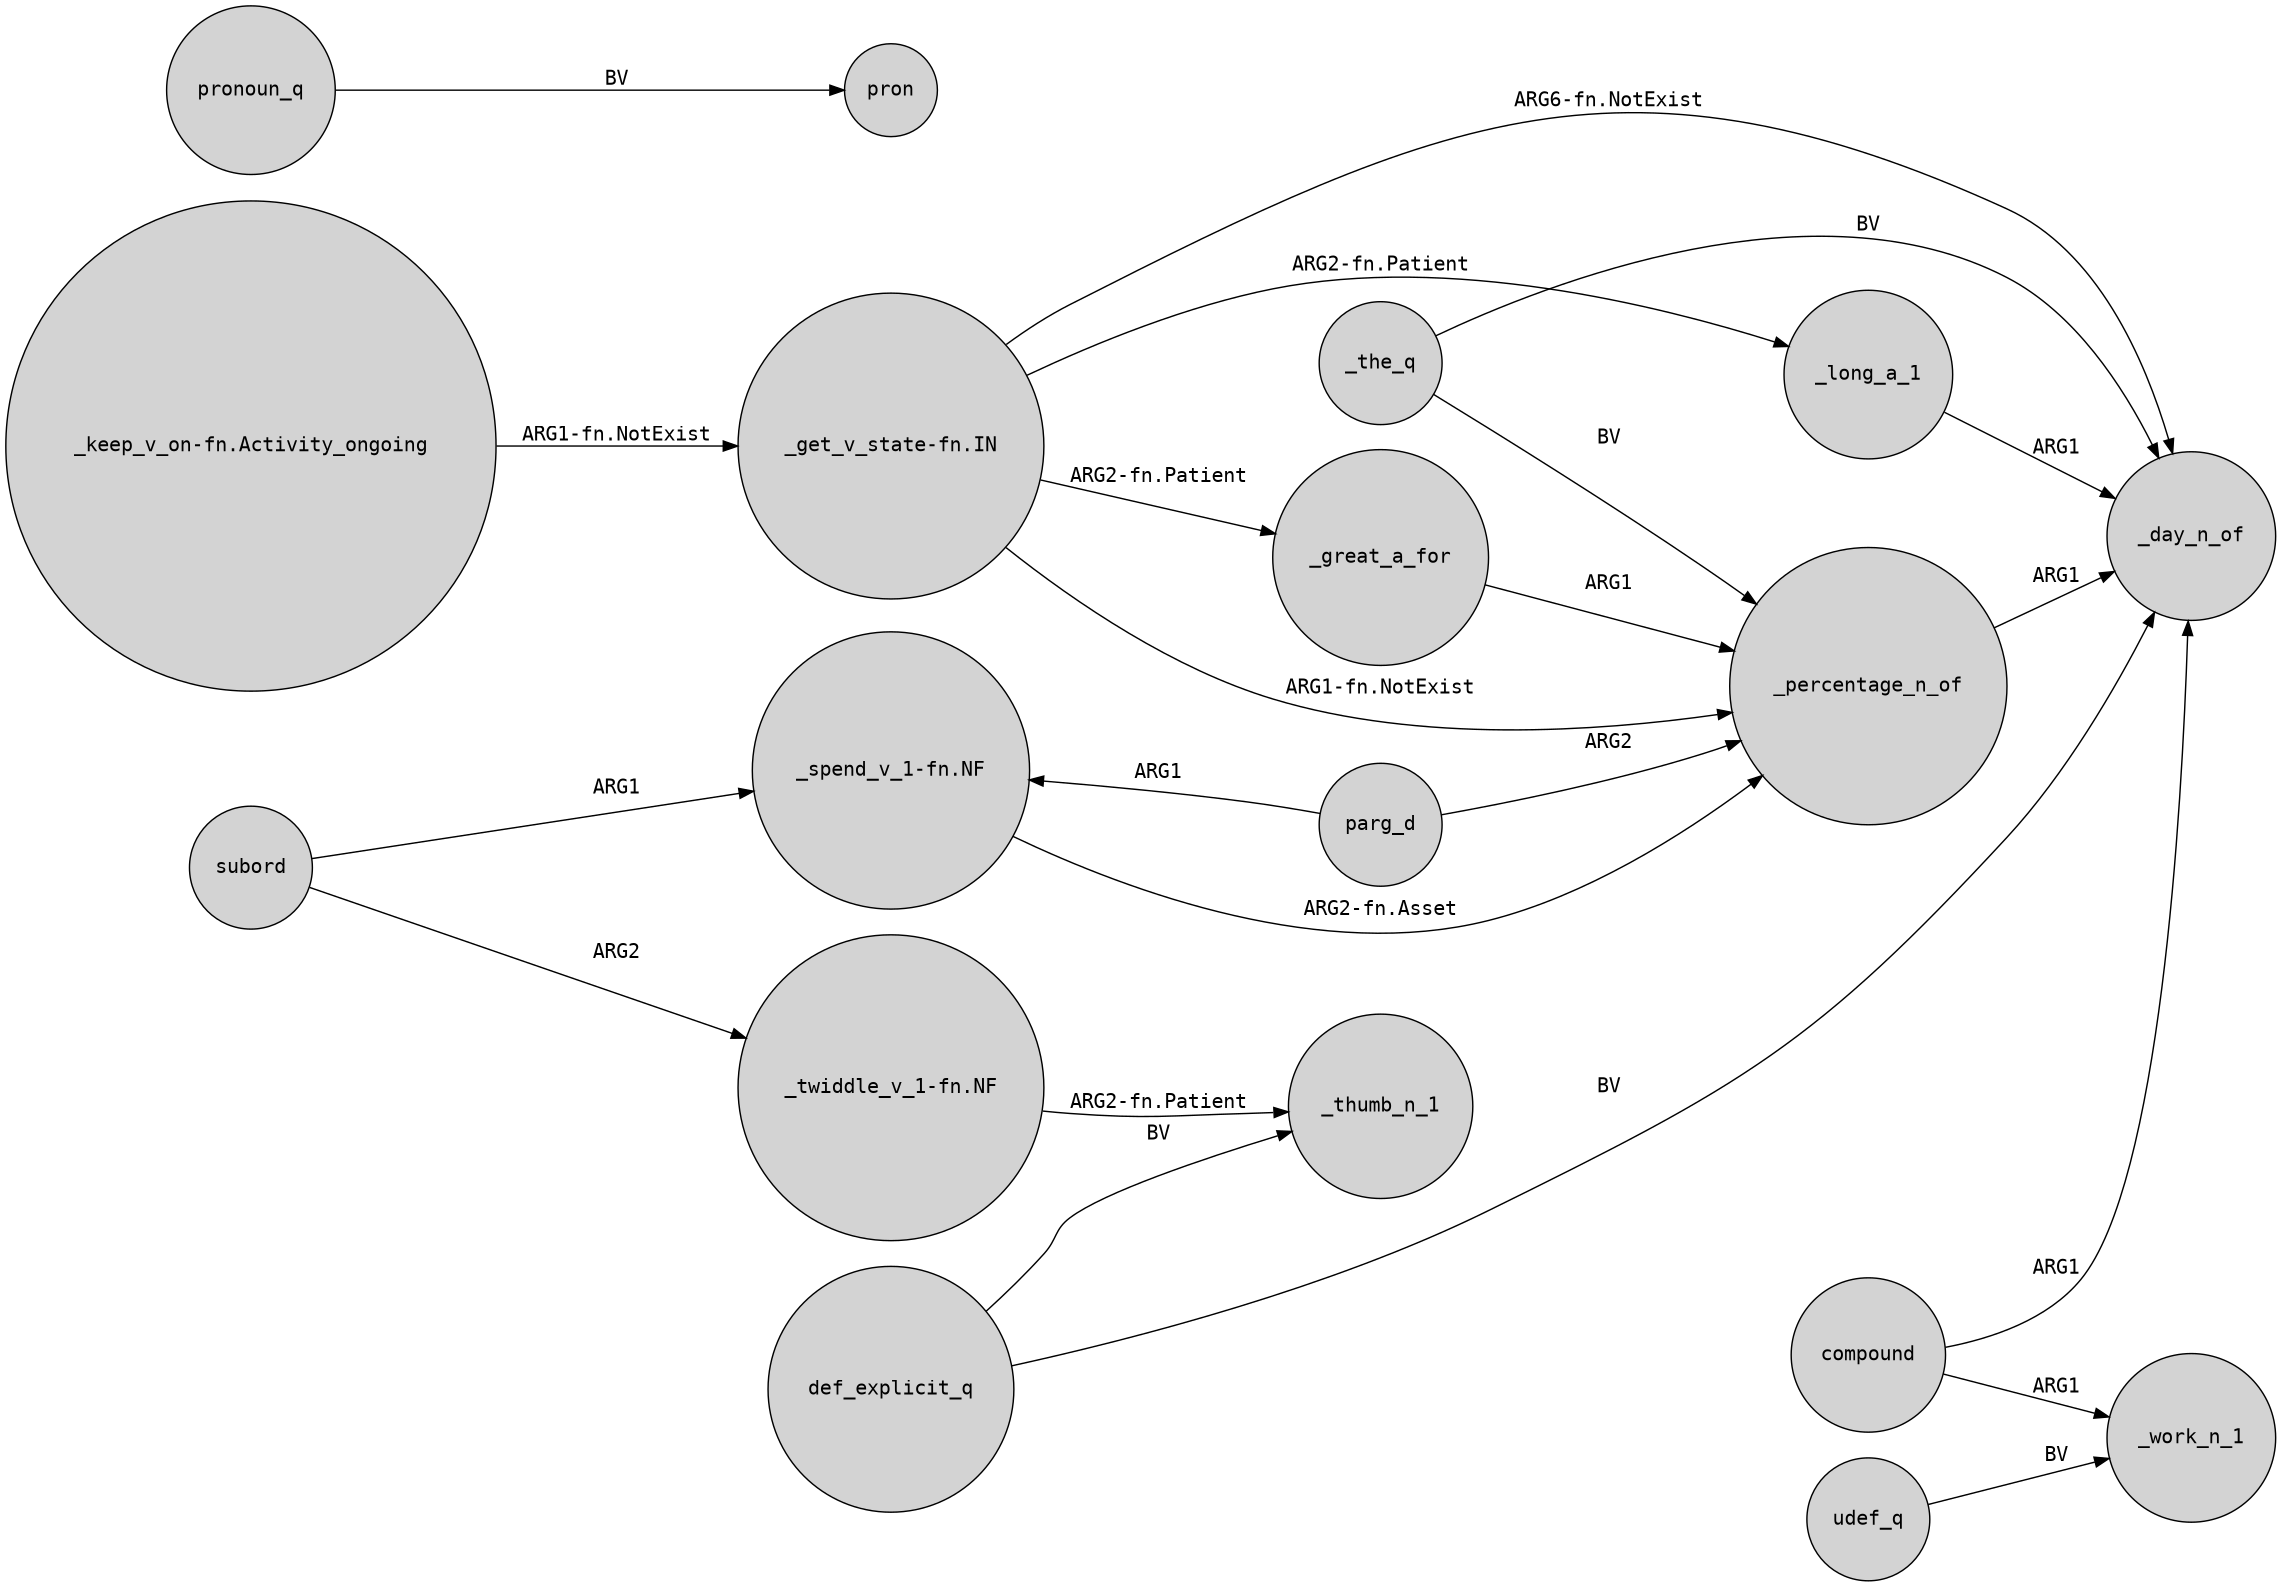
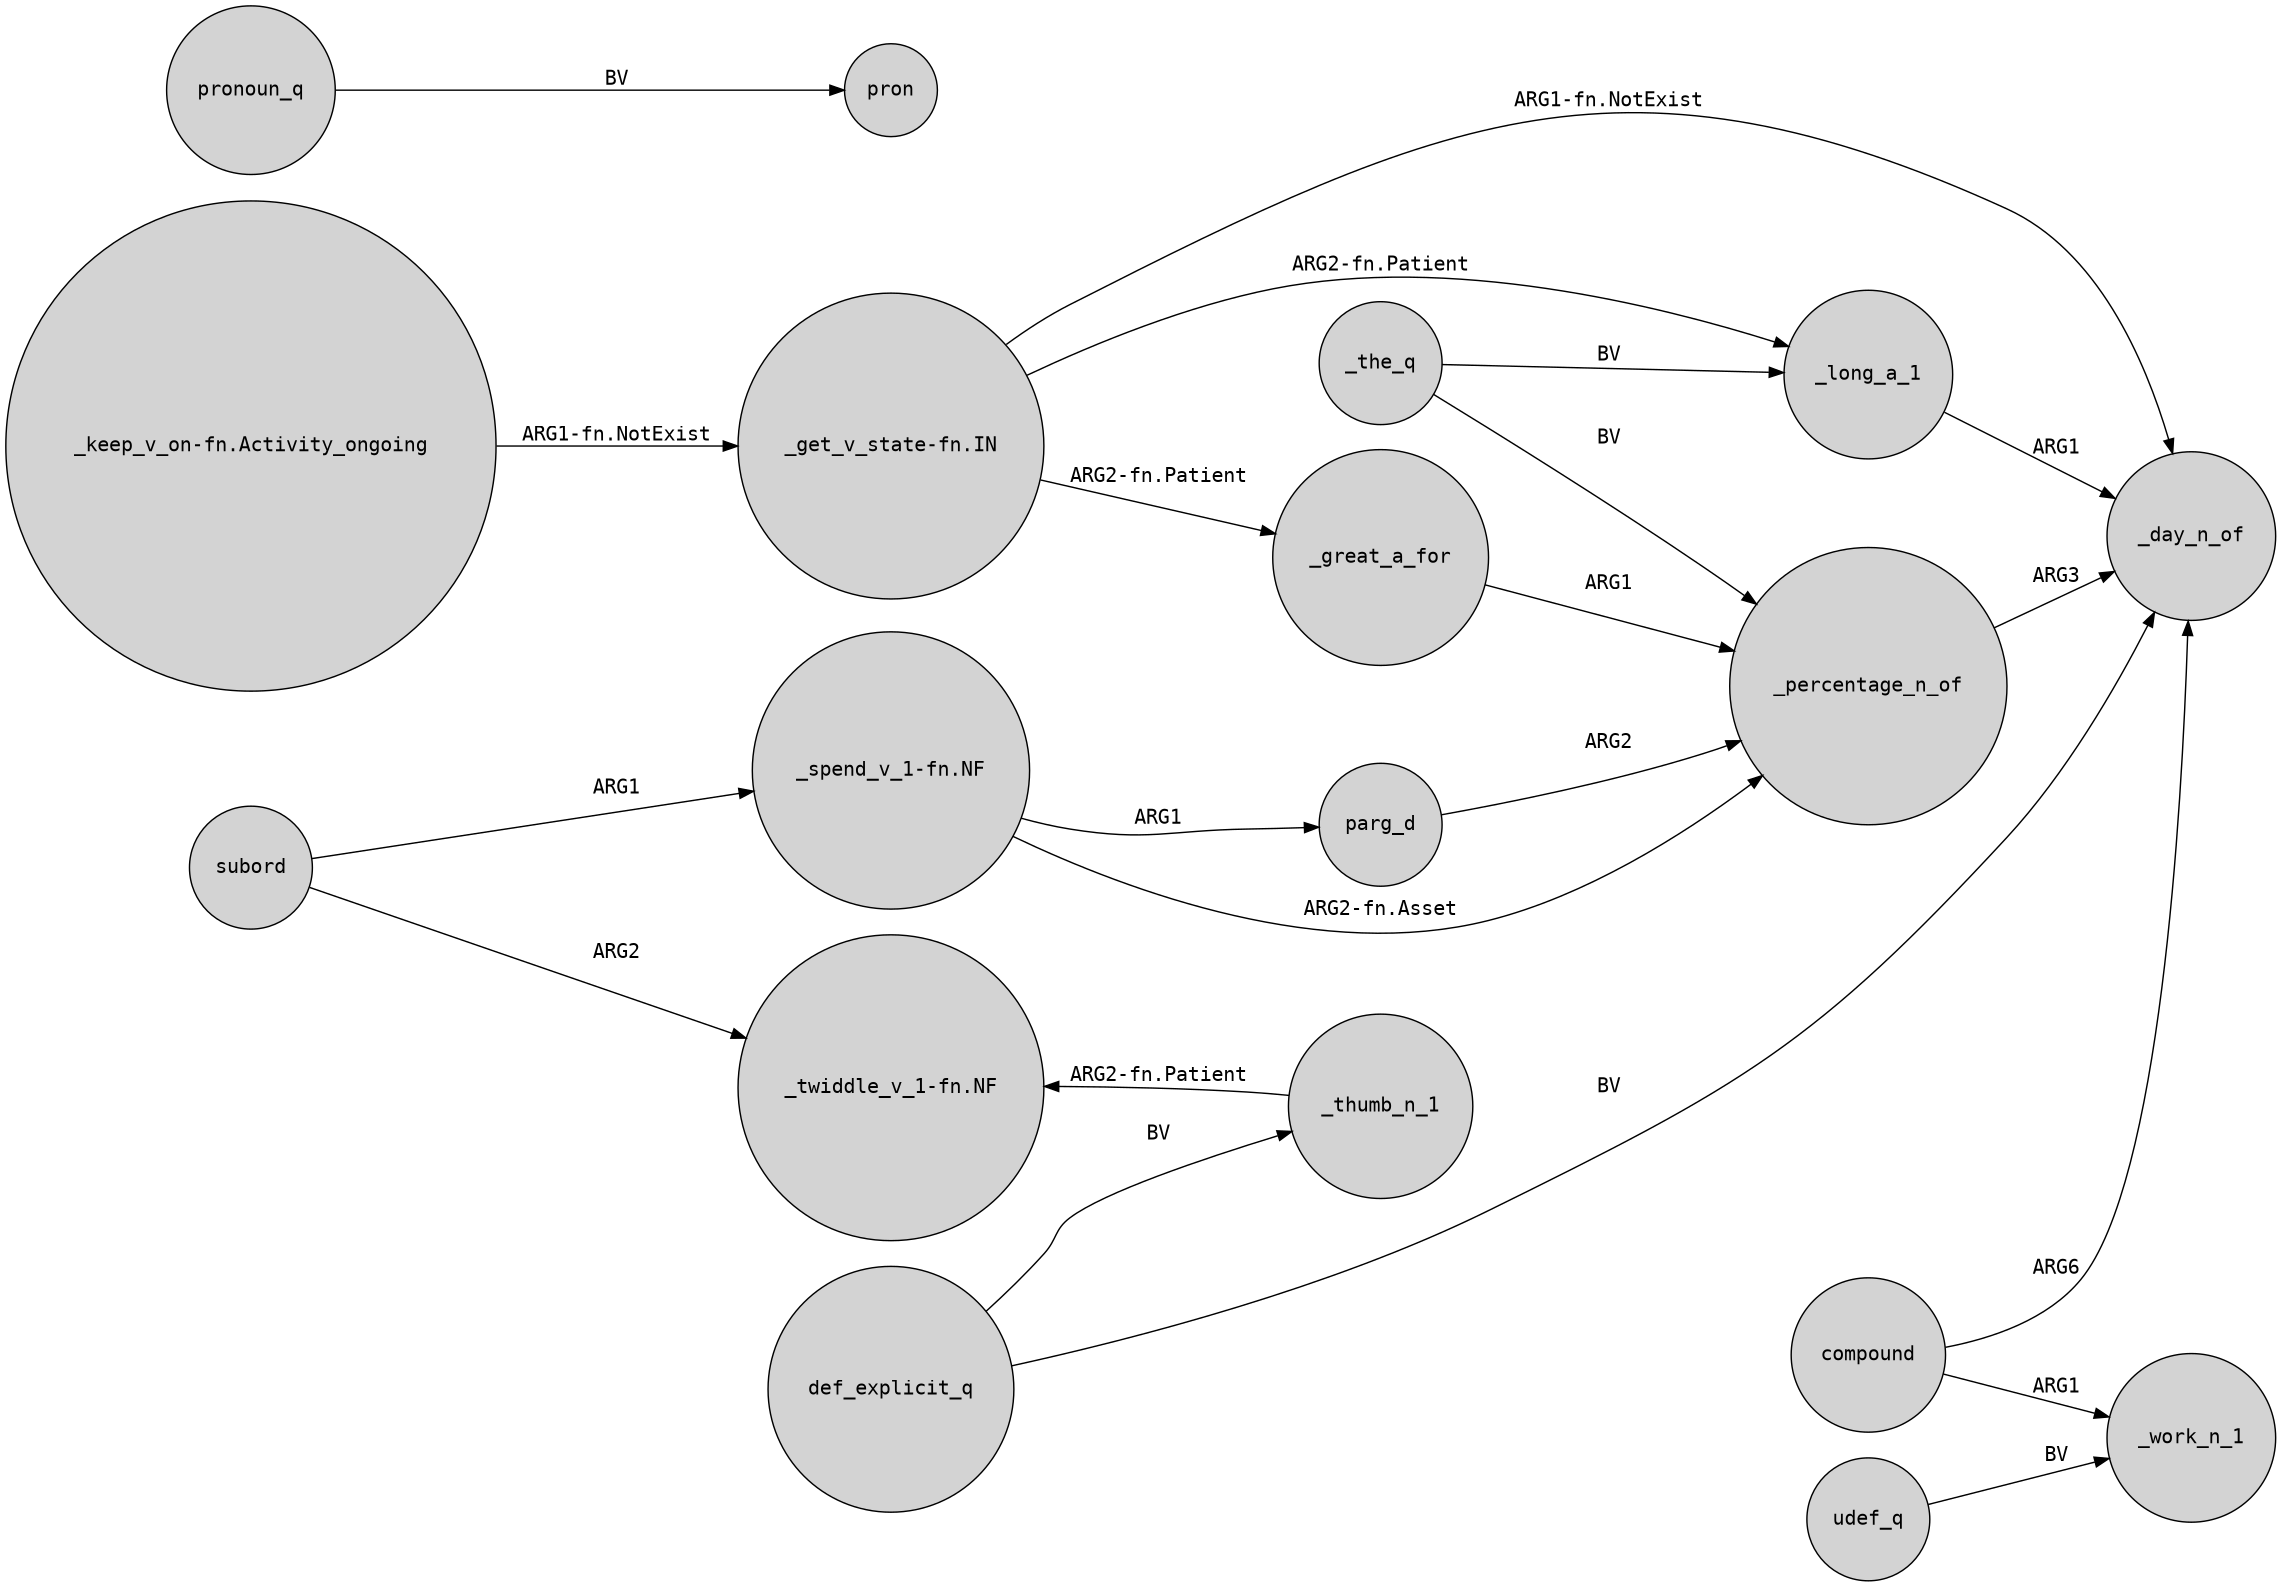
edge "_get_v_state-fn.IN" -> "_day_n_of": label "ARG6-fn.NotExist" -> "ARG1-fn.NotExist"
edge "_the_q" -> "_day_n_of": now "_the_q" -> "_long_a_1"
edge "_percentage_n_of" -> "_day_n_of": label "ARG1" -> "ARG3"
edge "_get_v_state-fn.IN" -> "_percentage_n_of": removed, label "ARG1-fn.NotExist"
edge "parg_d" -> "_spend_v_1-fn.NF": reversed
edge "_twiddle_v_1-fn.NF" -> "_thumb_n_1": reversed
edge "compound" -> "_day_n_of": label "ARG1" -> "ARG6"
